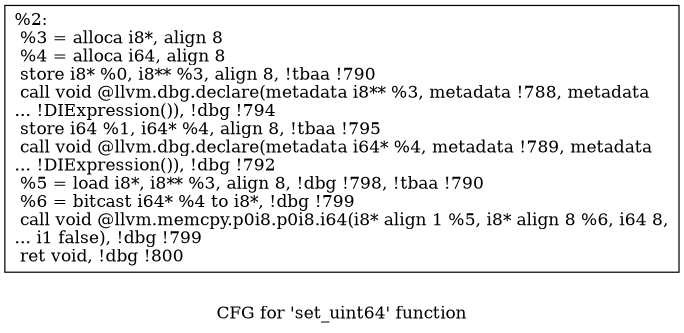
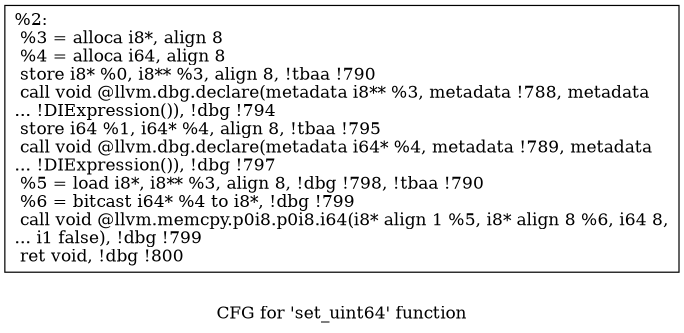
node "%2:": text "... !DIExpression()), !dbg !792" -> "... !DIExpression()), !dbg !797"
